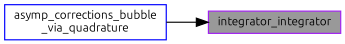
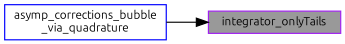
node "integrator_integrator": label "integrator_integrator" -> "integrator_onlyTails"
